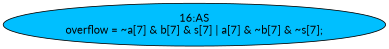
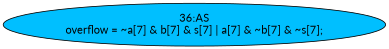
node "16:AS overflow = ~a[7] & b[7] & s[7] | a[7] & ~b[7] & ~s[7];": label "16:AS overflow = ~a[7] & b[7] & s[7] | a[7] & ~b[7] & ~s[7];" -> "36:AS overflow = ~a[7] & b[7] & s[7] | a[7] & ~b[7] & ~s[7];"
